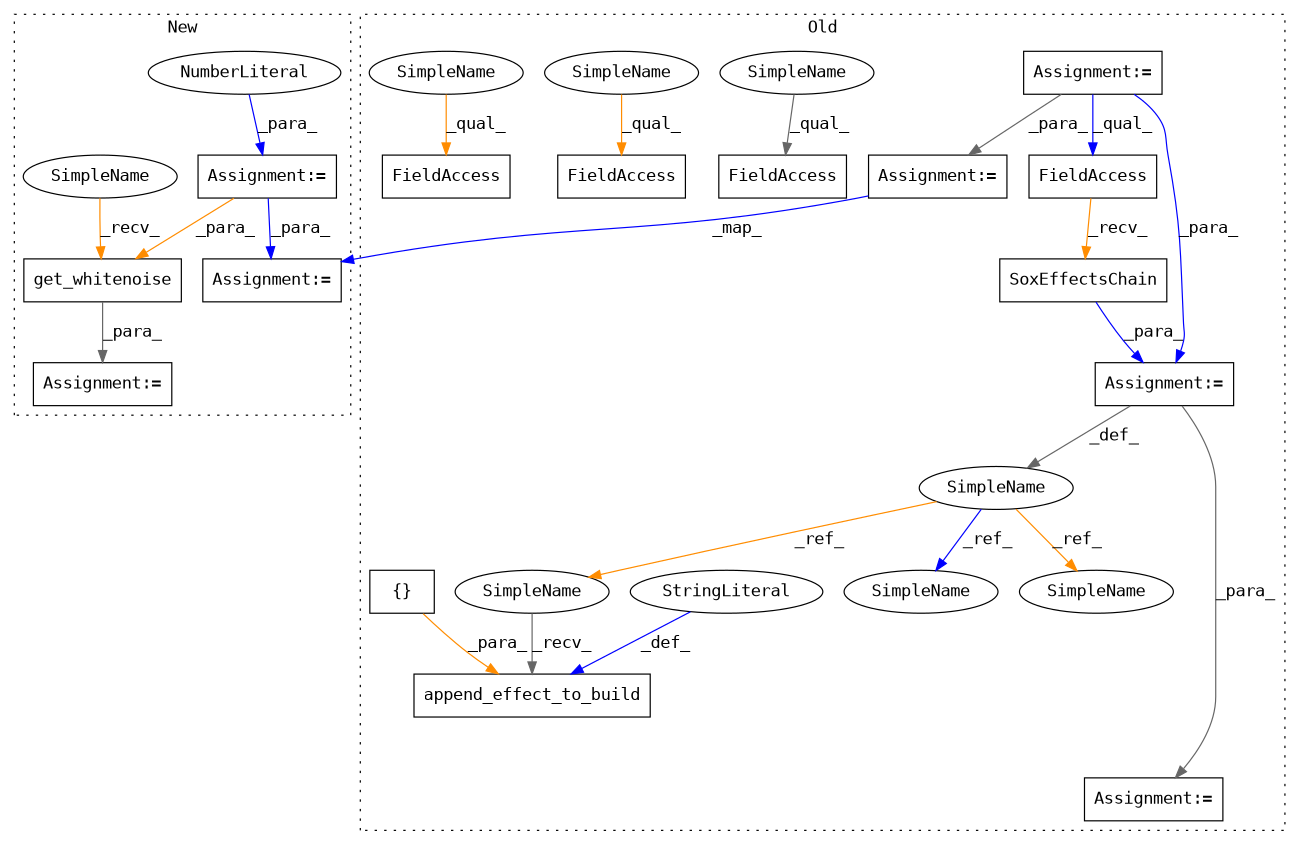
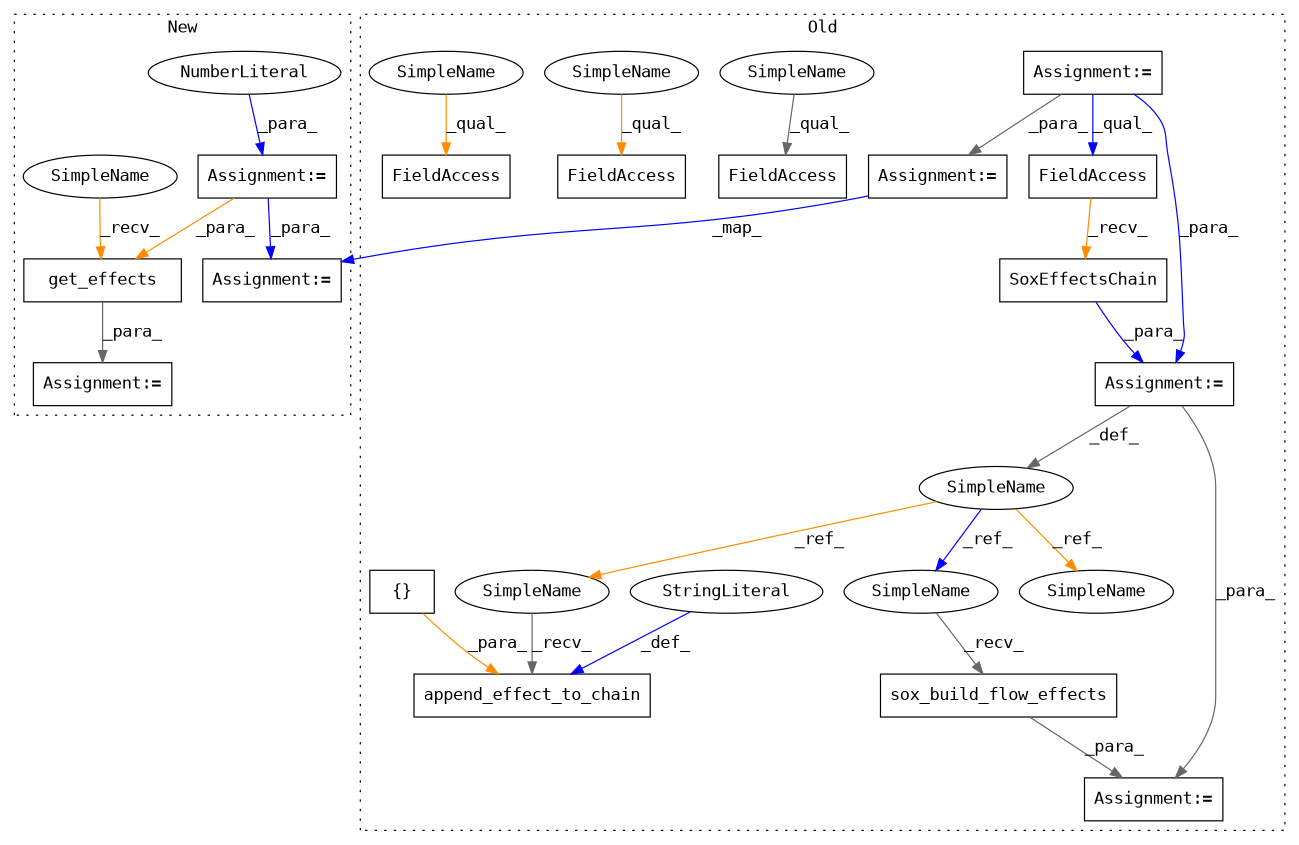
node "get_whitenoise": label "get_whitenoise" -> "get_effects"
node "append_effect_to_build": label "append_effect_to_build" -> "append_effect_to_chain"
node "sox_build_flow_effects": added
